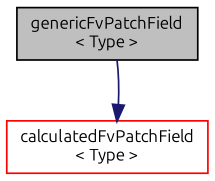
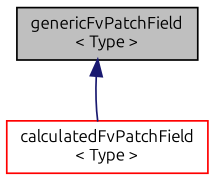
edge "genericFvPatchField < Type >" -> "calculatedFvPatchField < Type >": reversed
